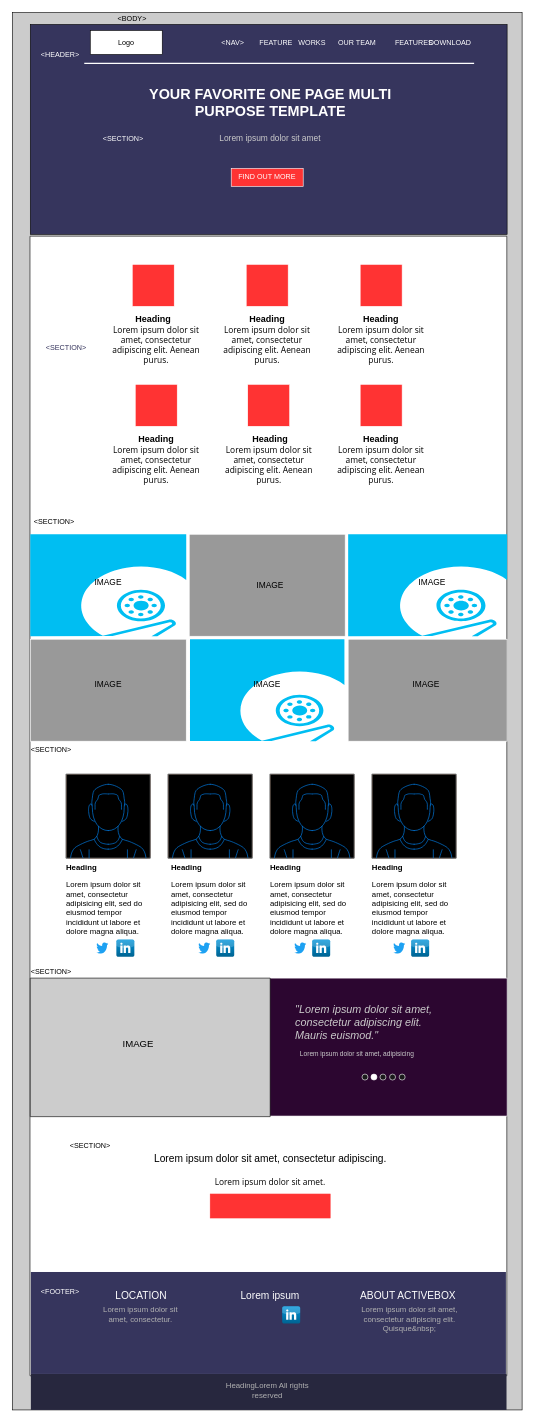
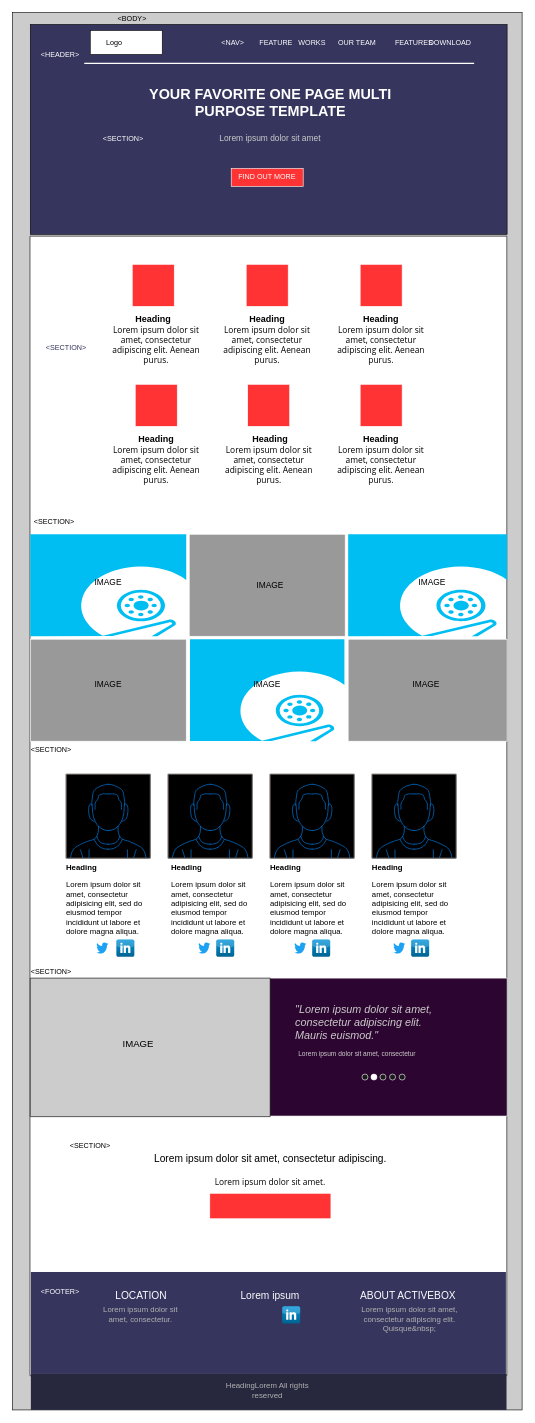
node "Logo": moved (126, 42) -> (114, 42)
node "Lorem ipsum dolor sit amet, adipisicing": label "Lorem ipsum dolor sit amet, adipisicing" -> "Lorem ipsum dolor sit amet, consectetur"
